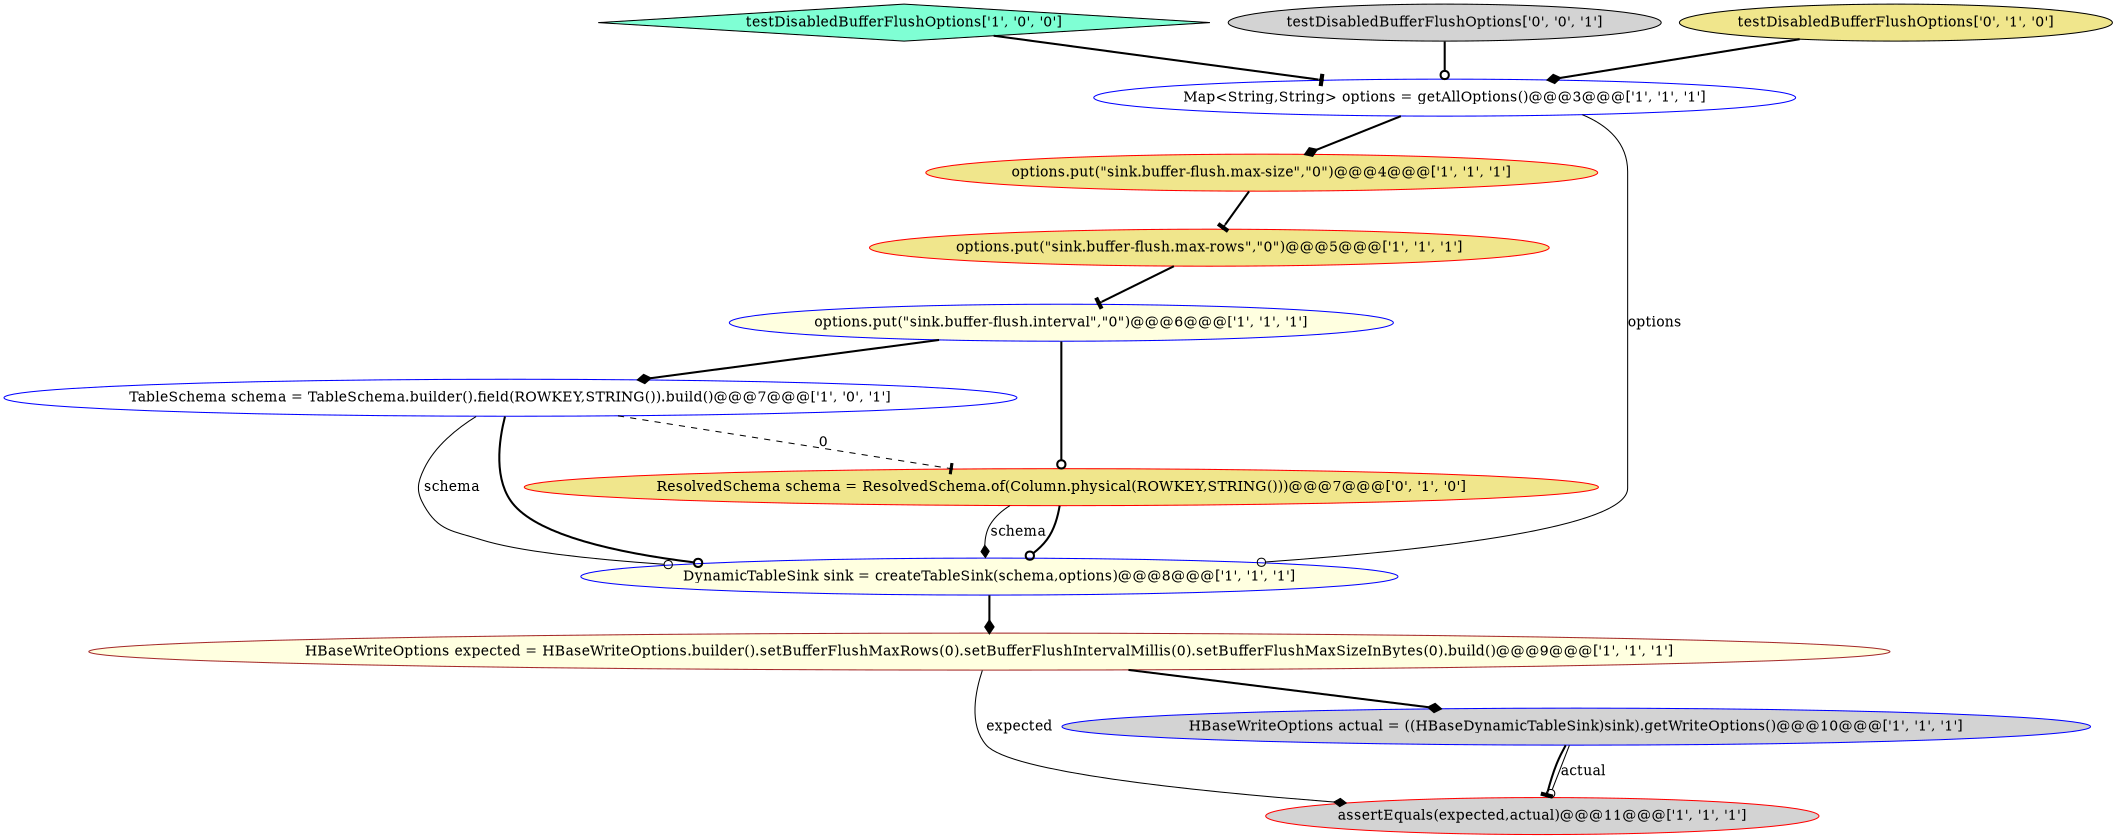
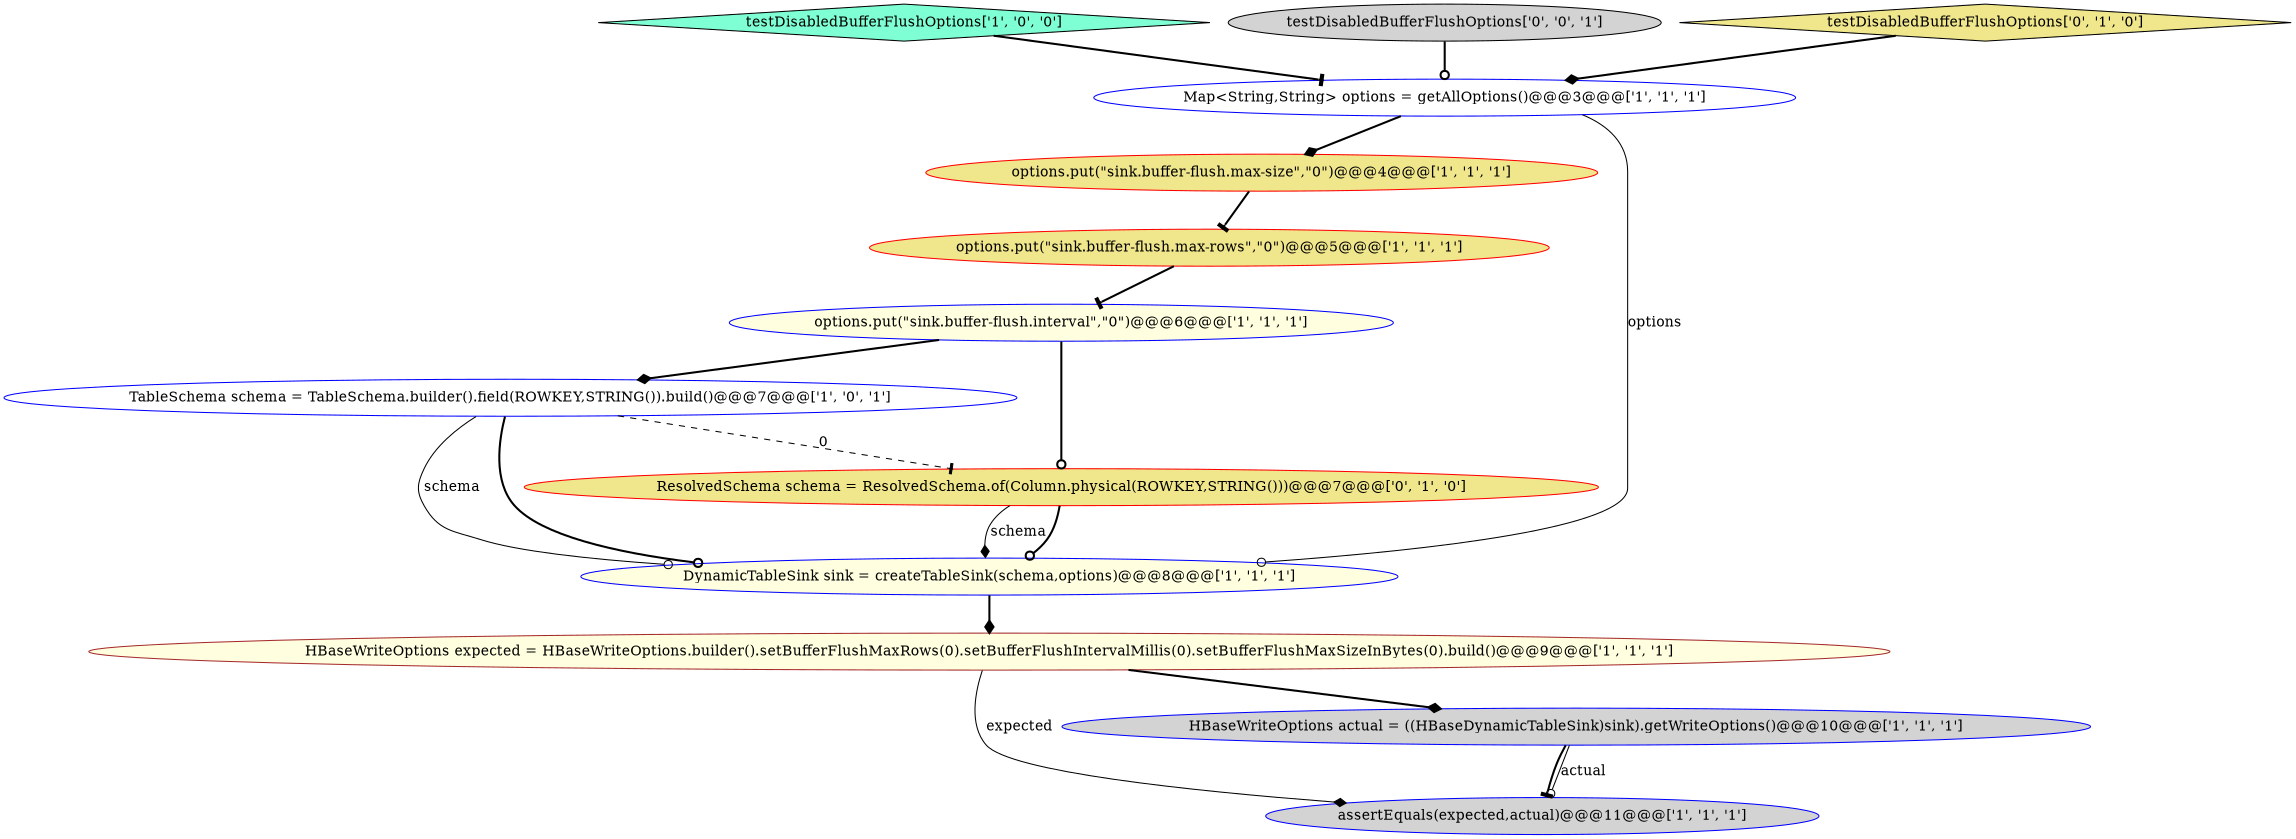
node "testDisabledBufferFlushOptions['0', '1', '0']": shape ellipse -> diamond
node "assertEquals(expected,actual)@@@11@@@['1', '1', '1']": color red -> blue
